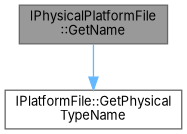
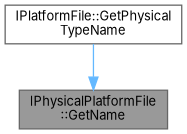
edge "IPhysicalPlatformFile ::GetName" -> "IPlatformFile::GetPhysical TypeName": reversed
